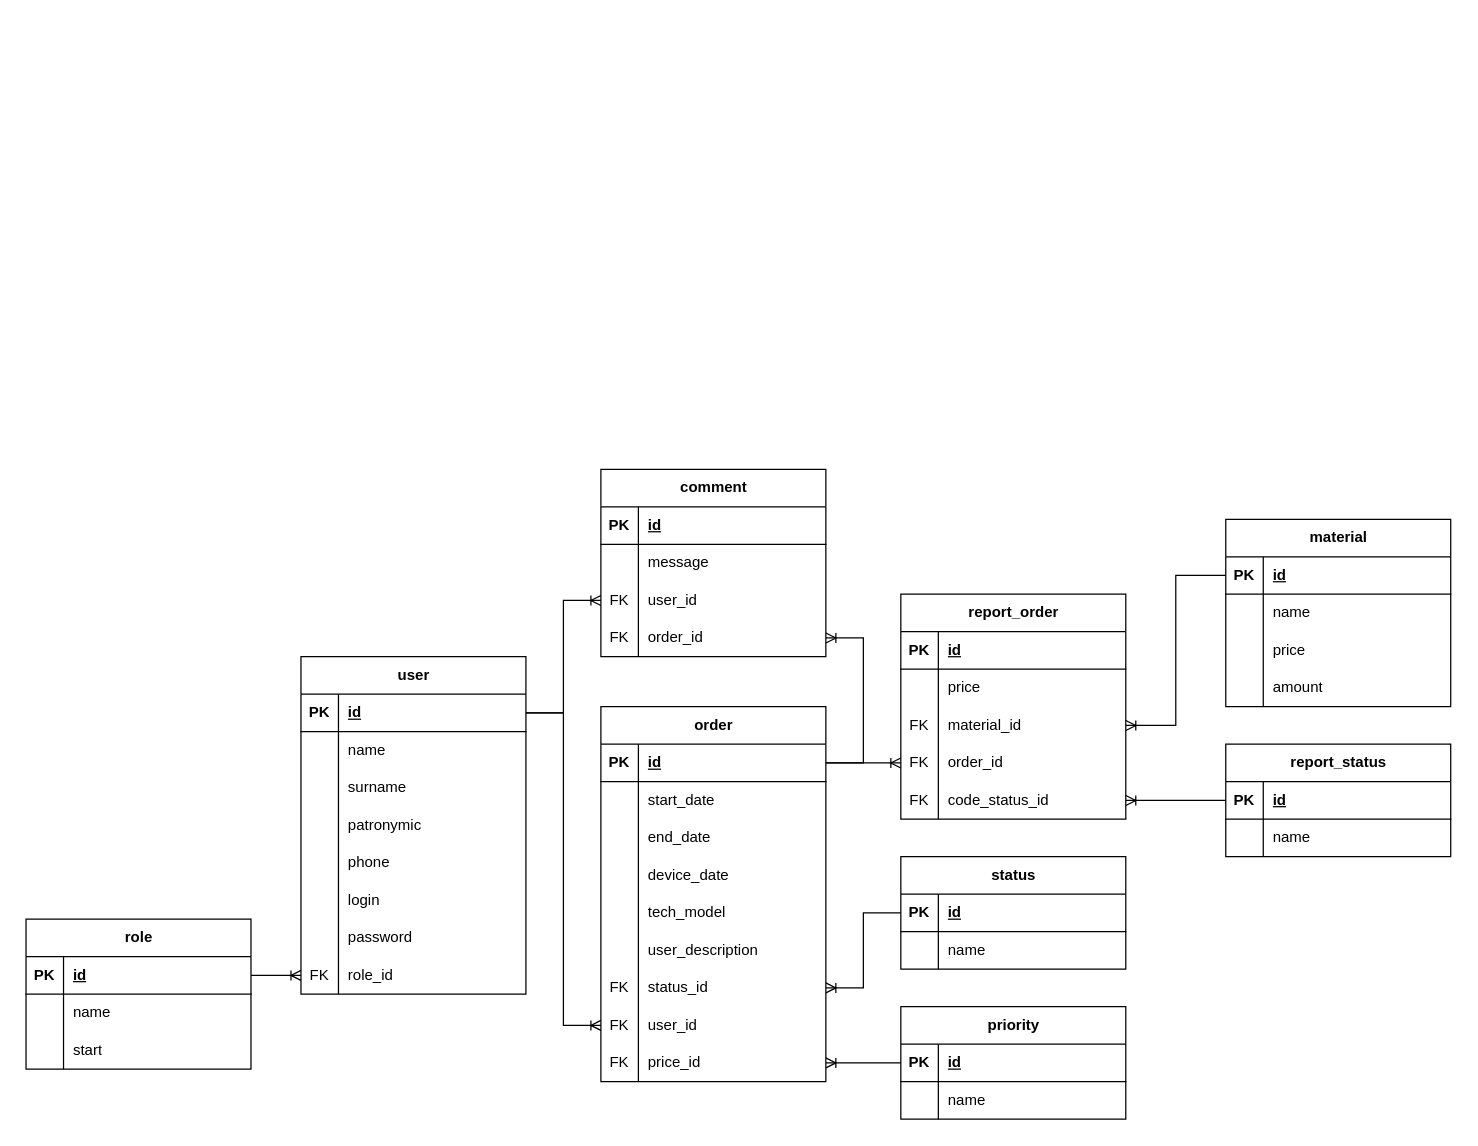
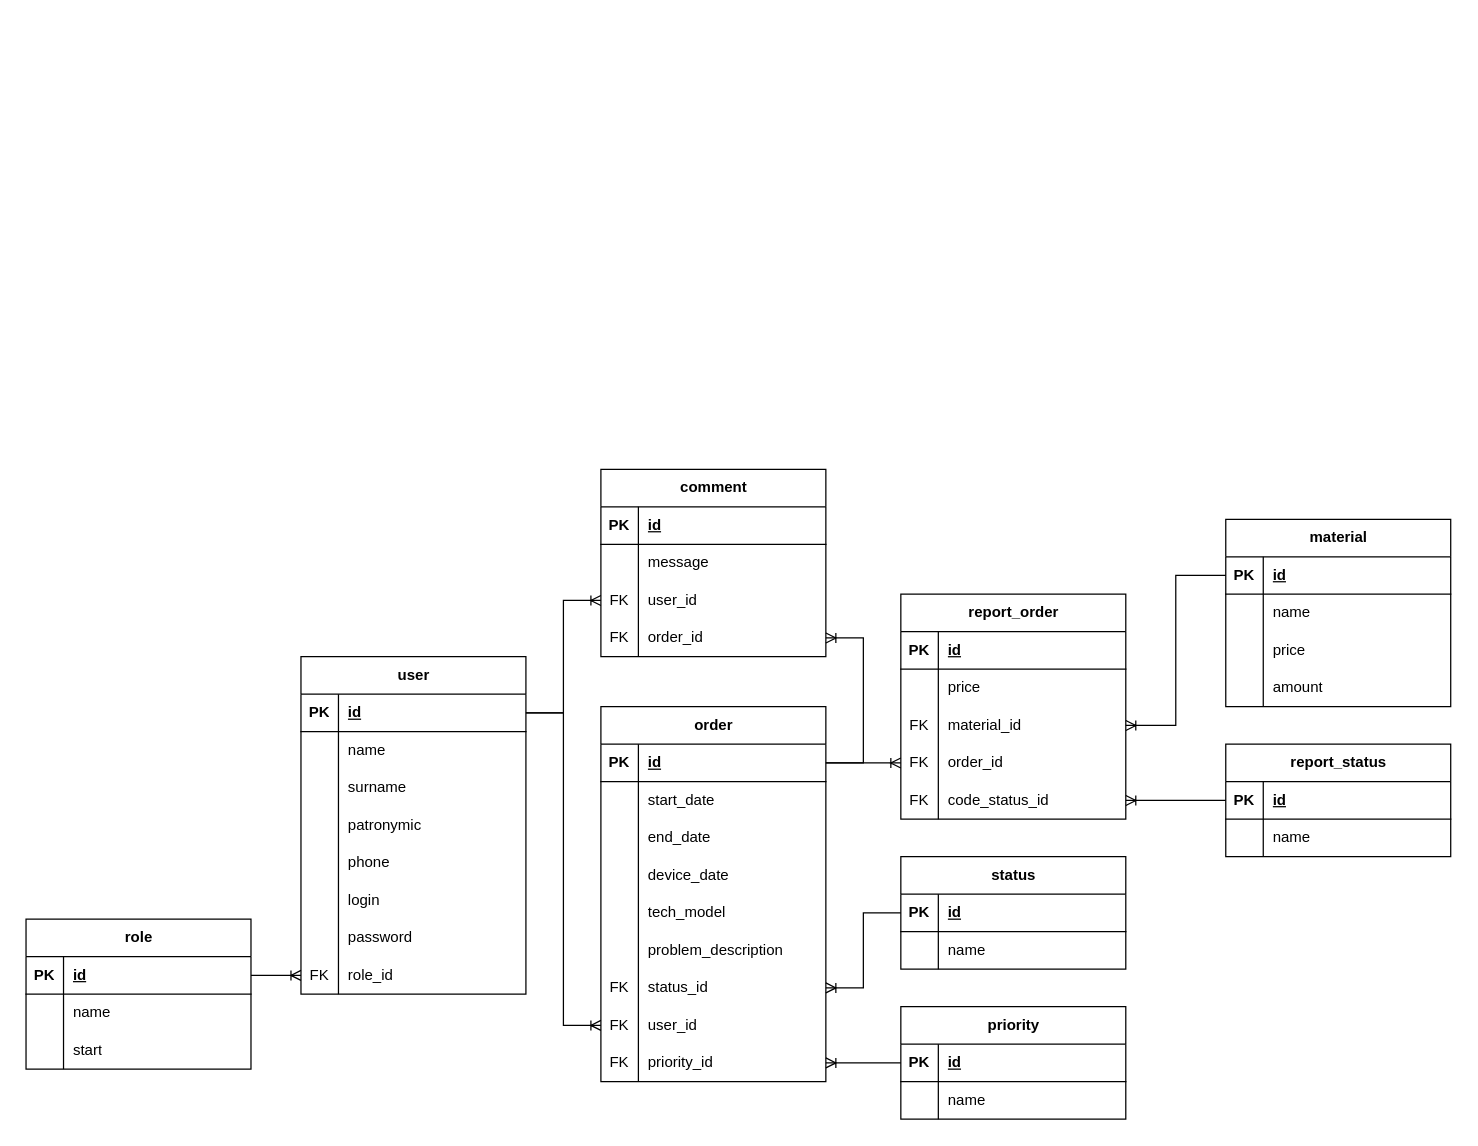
node "user_description": label "user_description" -> "problem_description"
node "price_id": label "price_id" -> "priority_id"
